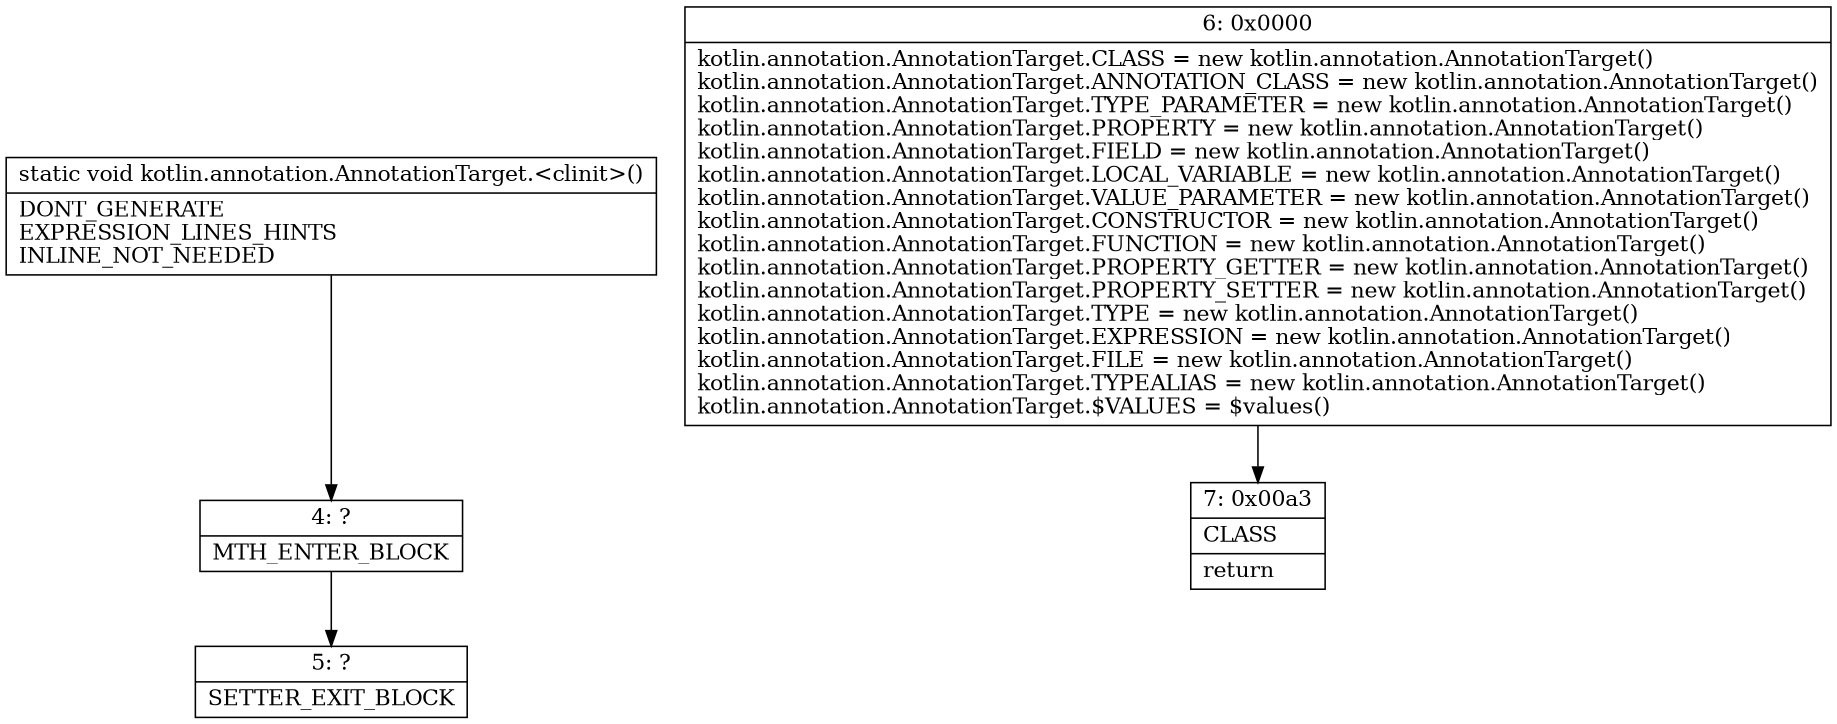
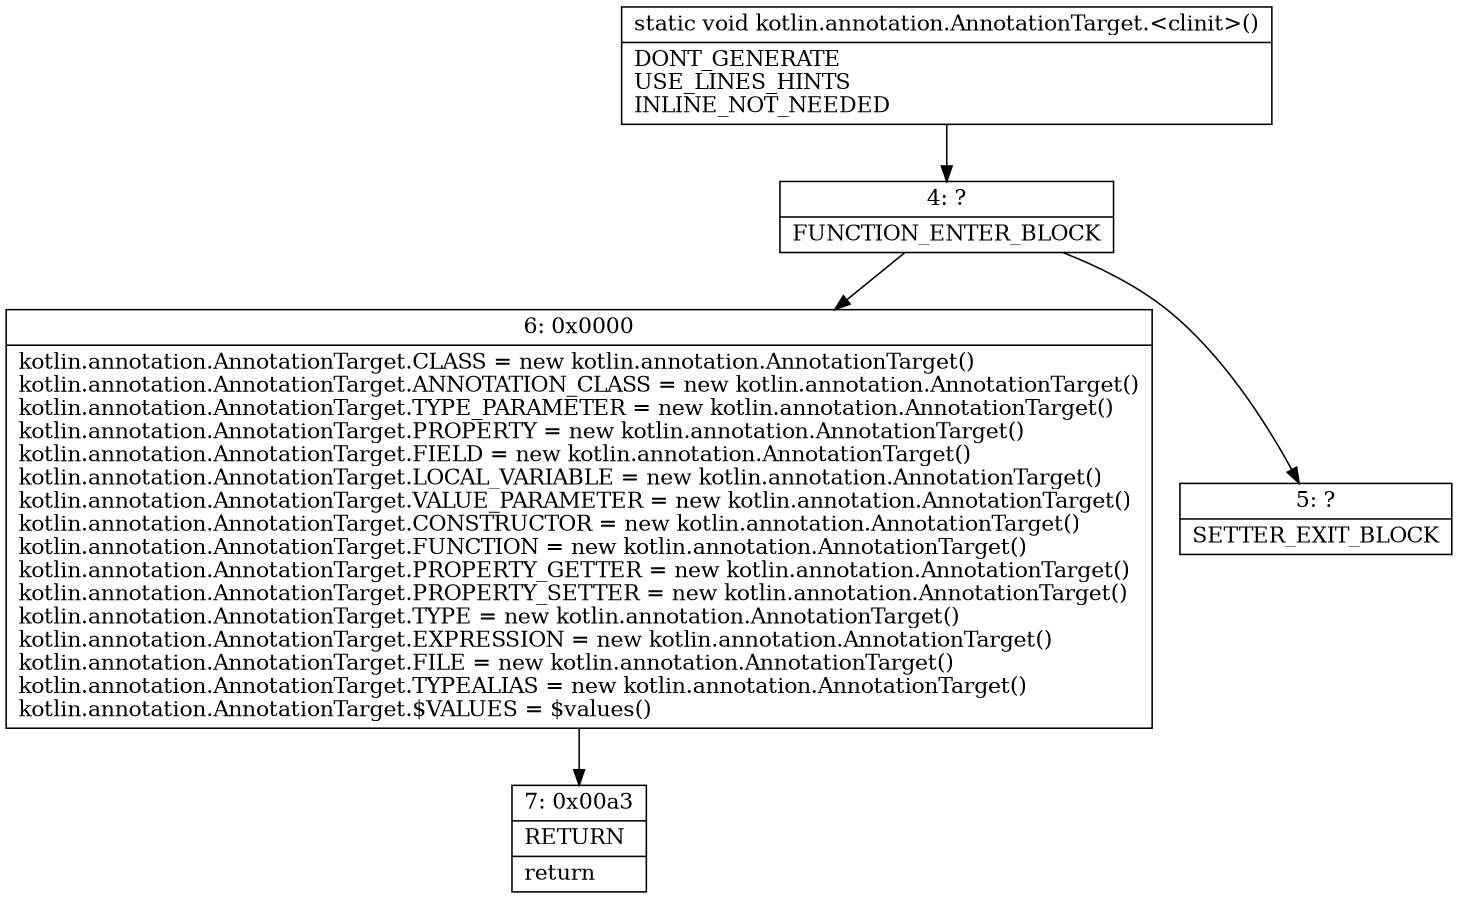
node "static void kotlin.annotation.AnnotationTarget.<clinit>()": text "EXPRESSION_LINES_HINTS" -> "USE_LINES_HINTS"
edge "4: ?" -> "6: 0x0000": added
node "7: 0x00a3": text "CLASS" -> "RETURN"
node "4: ?": text "MTH_ENTER_BLOCK" -> "FUNCTION_ENTER_BLOCK"
